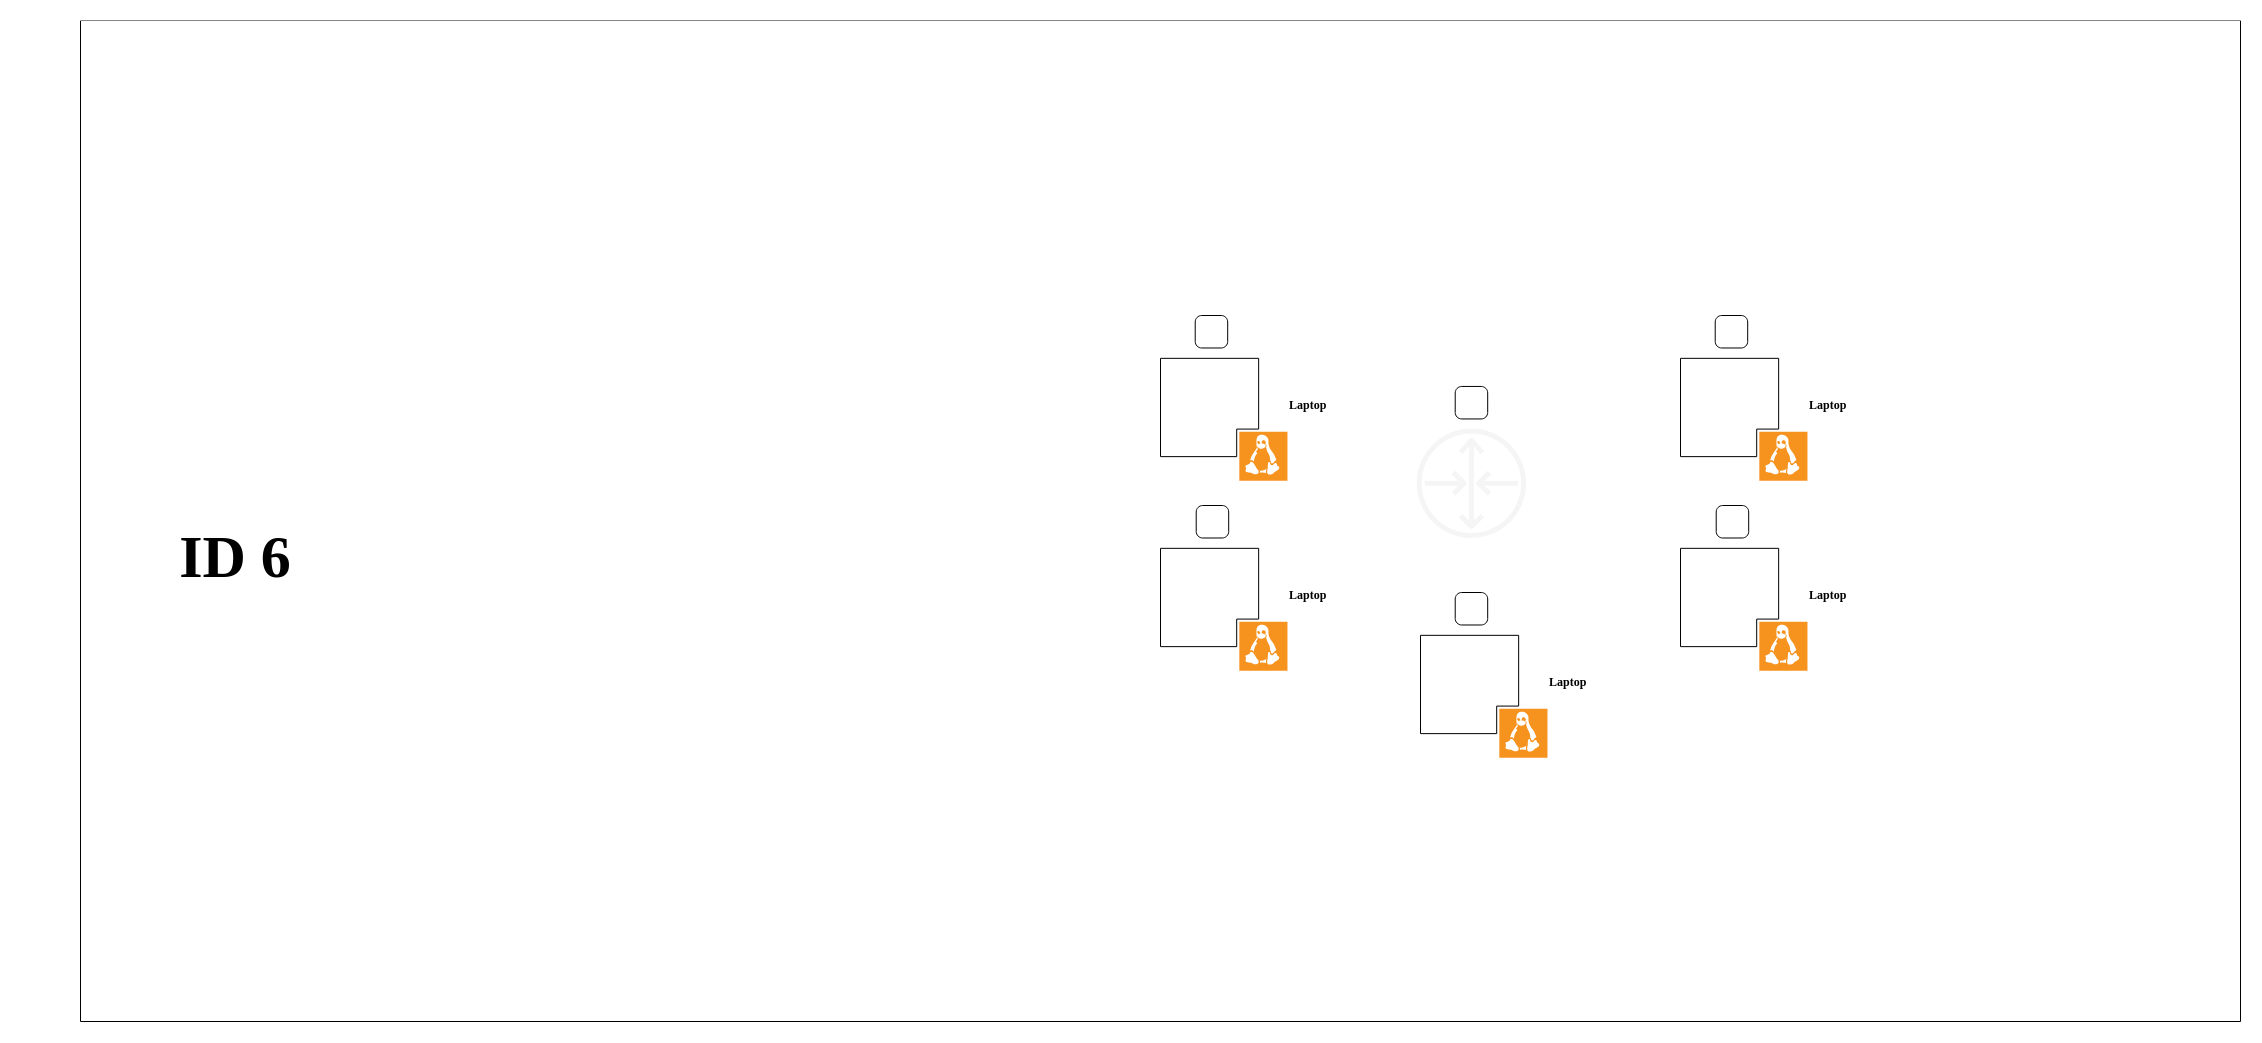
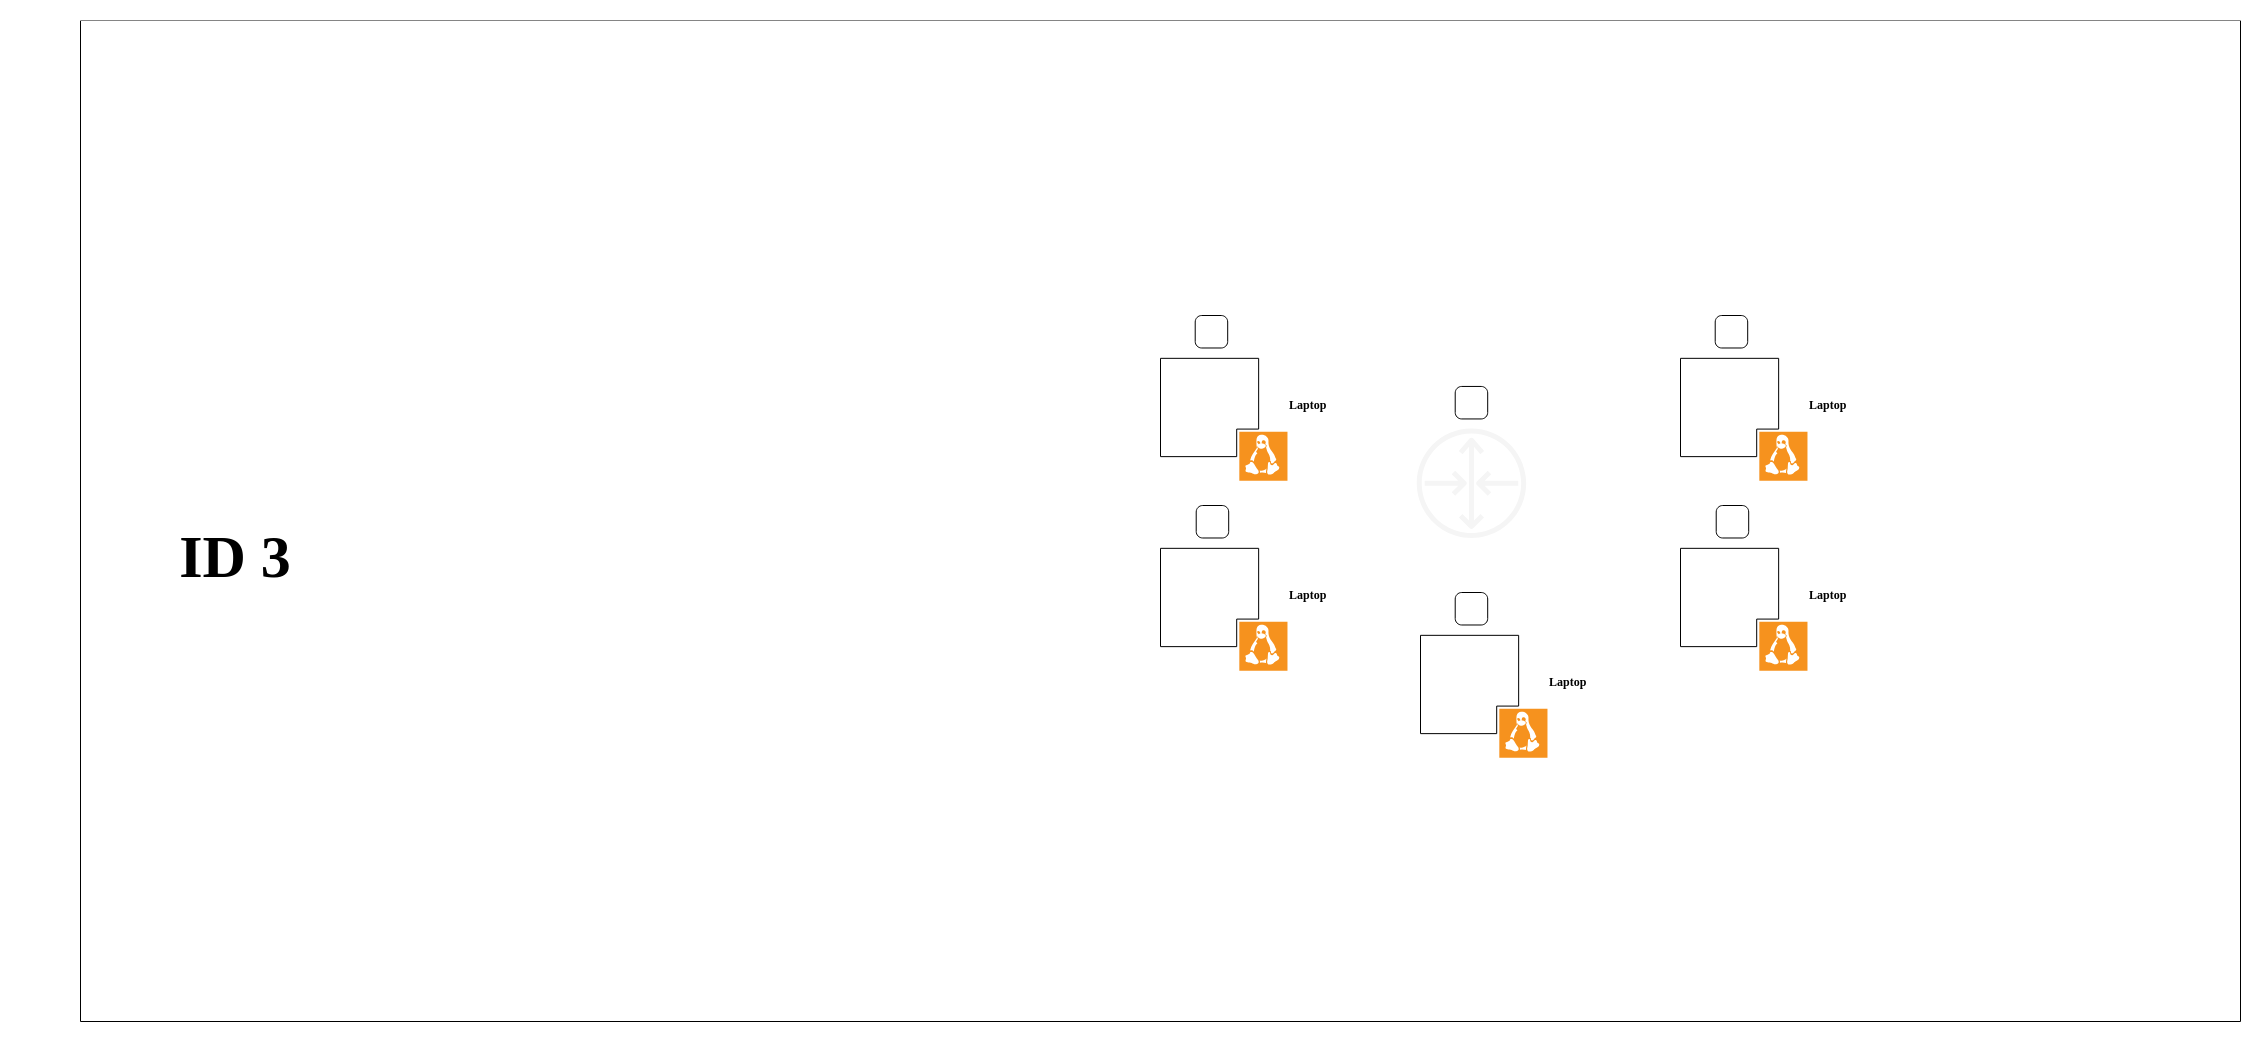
node "ID 6": label "ID 6" -> "ID 3"
